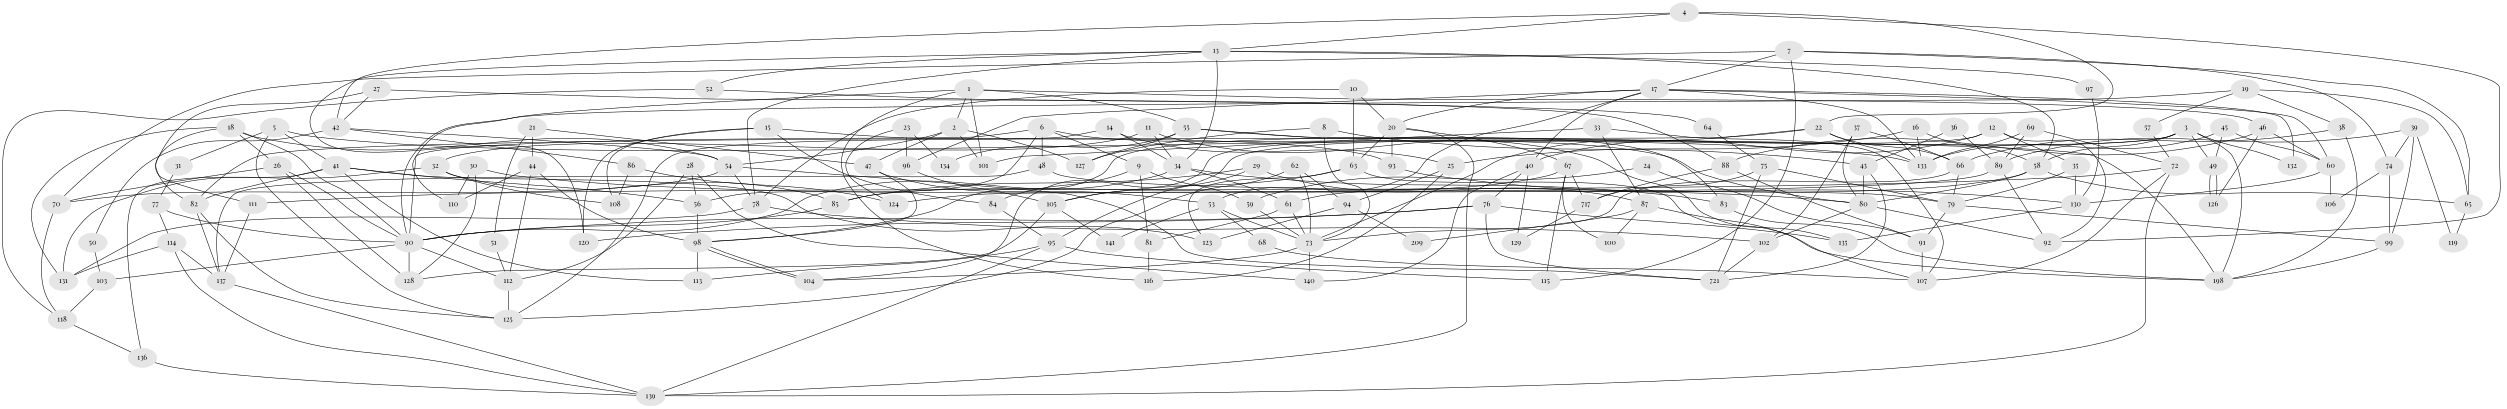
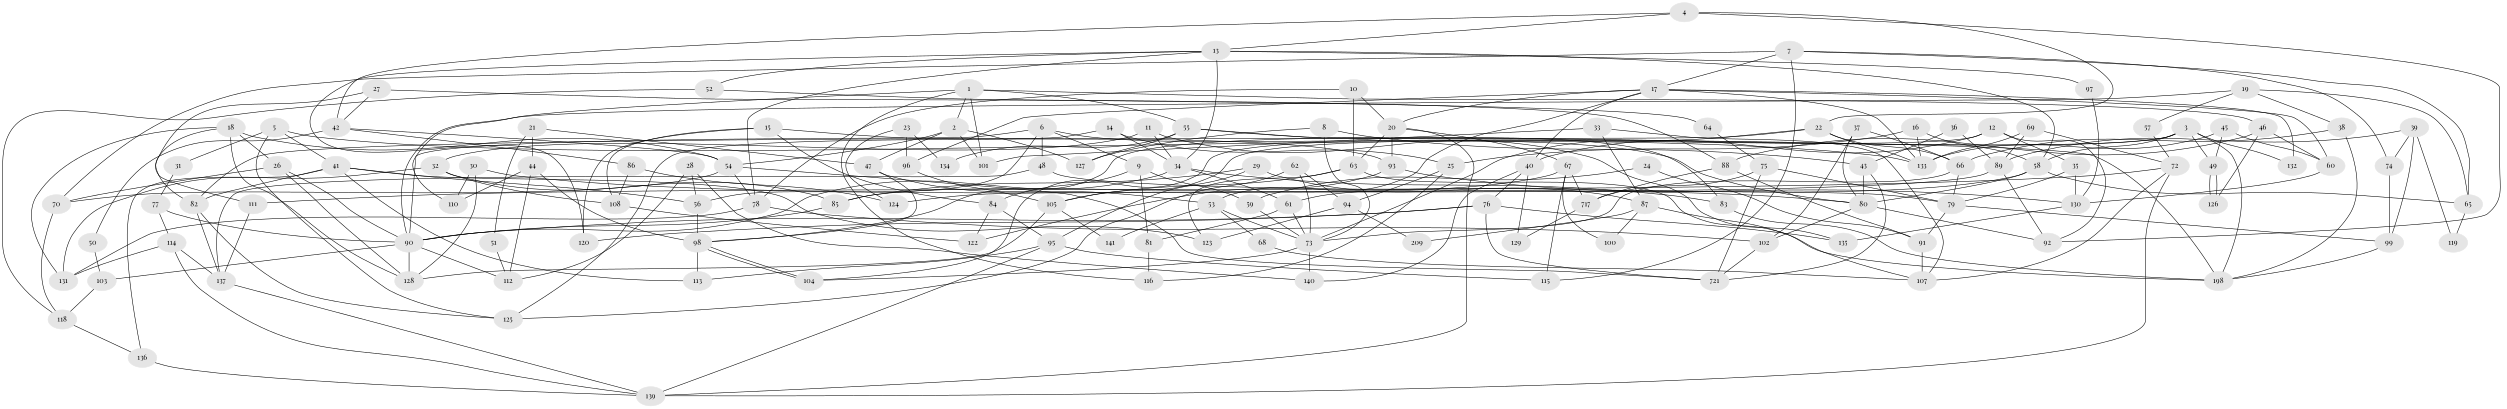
edge "18" -- "90": now "18" -- "128"
node "106": removed
node "122": added
edge "112" -- "125": removed
